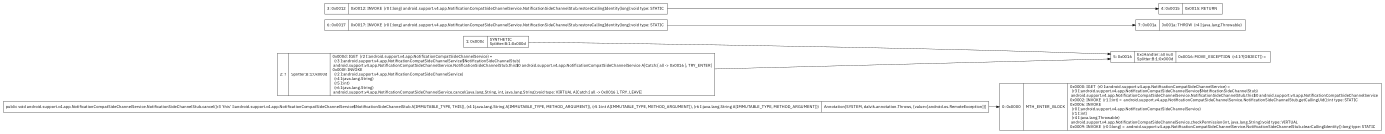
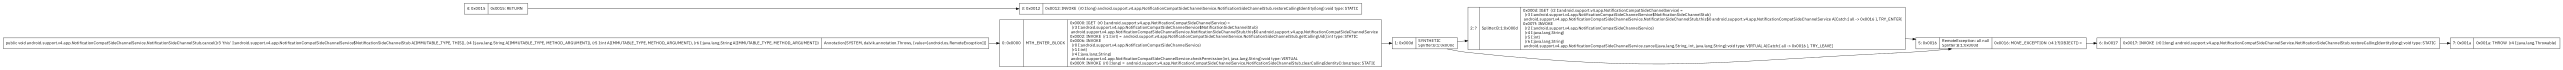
edge "3: 0x0012" -> "4: 0x0015": reversed
edge "1: 0x000d" -> "2: ?": added
edge "0: 0x0000" -> "1: 0x000d": added
edge "5: 0x0016" -> "6: 0x0017": added
node "5: 0x0016": text "ExcHandler: all null" -> "RemoteException: all null"
node "2: ?": text "0x000f: INVOKE" -> "0x007f: INVOKE"
node "0: 0x0000": text "(r4 I:java.lang.Throwable)" -> "(r4 I:java.lang.String)"
